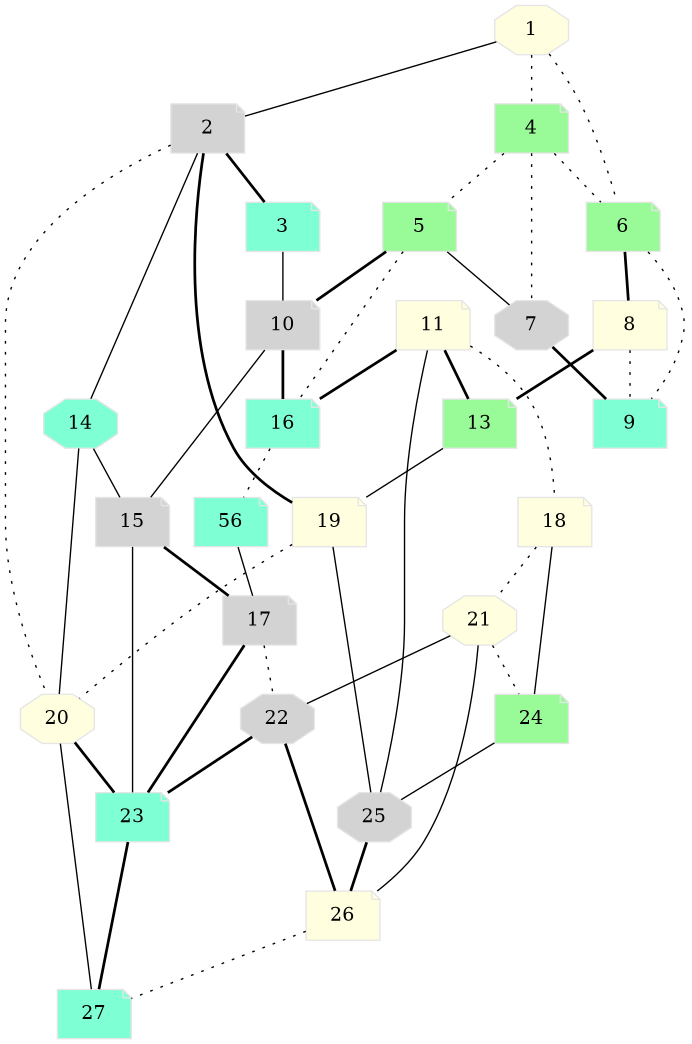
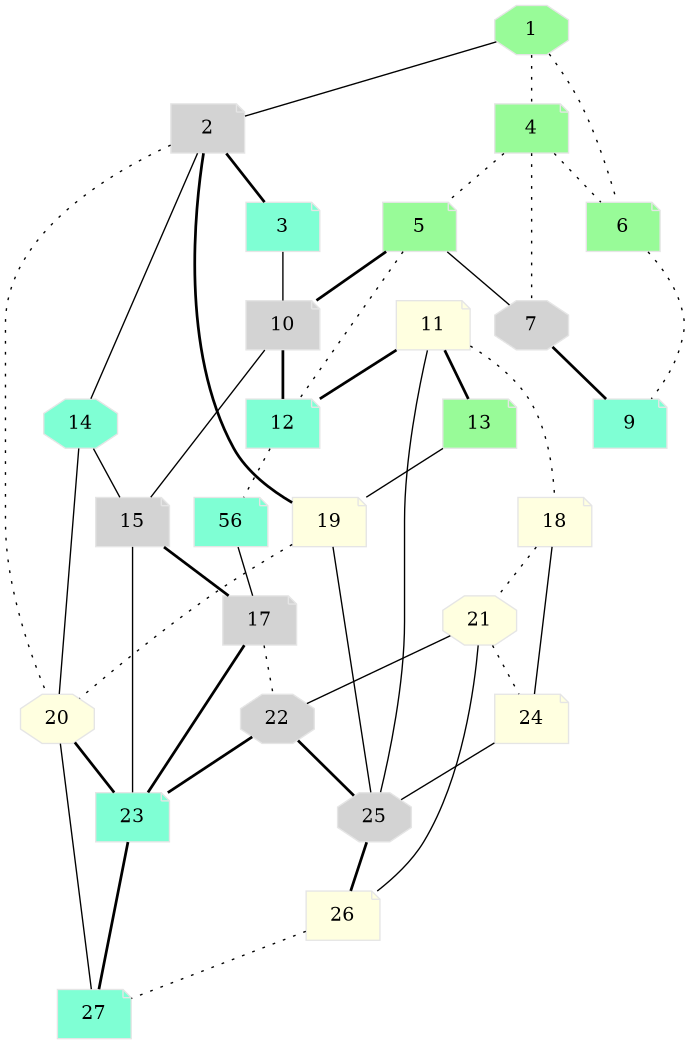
node "1": fillcolor lightyellow -> palegreen
node "8": removed
node "16": label "16" -> "12"
node "24": fillcolor palegreen -> lightyellow
edge "22" -- "26": now "22" -- "25"
